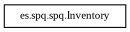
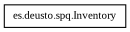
node "es.spq.spq.Inventory": label "es.spq.spq.Inventory" -> "es.deusto.spq.Inventory"
